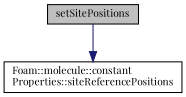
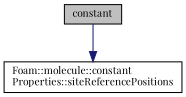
node "setSitePositions": label "setSitePositions" -> "constant"
